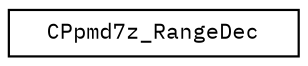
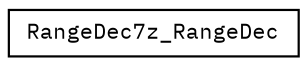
node "CPpmd7z_RangeDec": label "CPpmd7z_RangeDec" -> "RangeDec7z_RangeDec"
